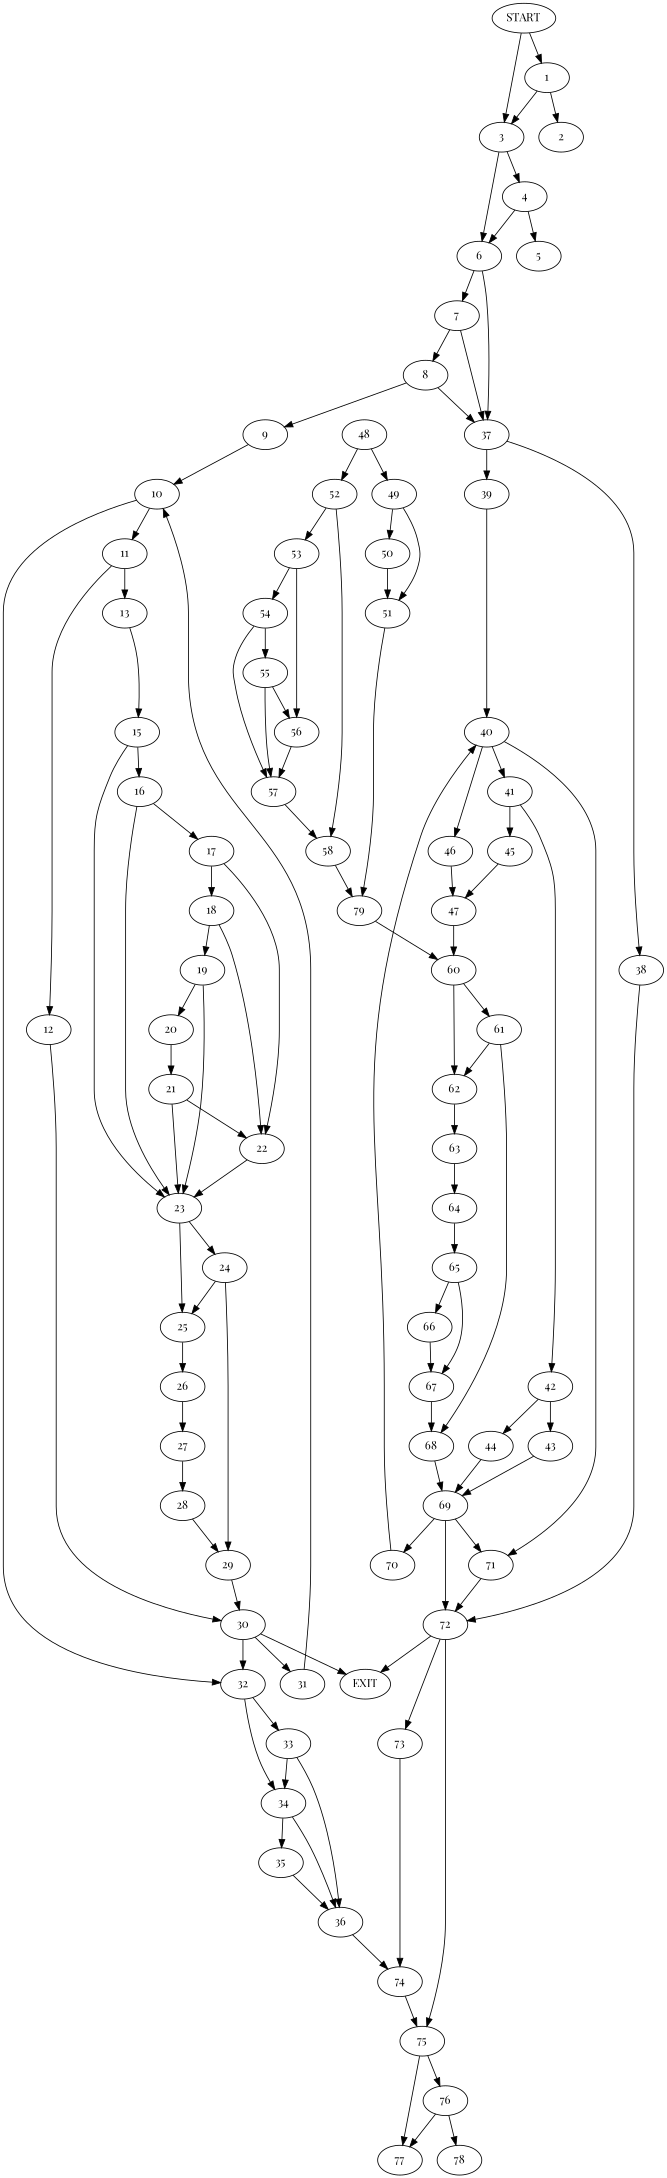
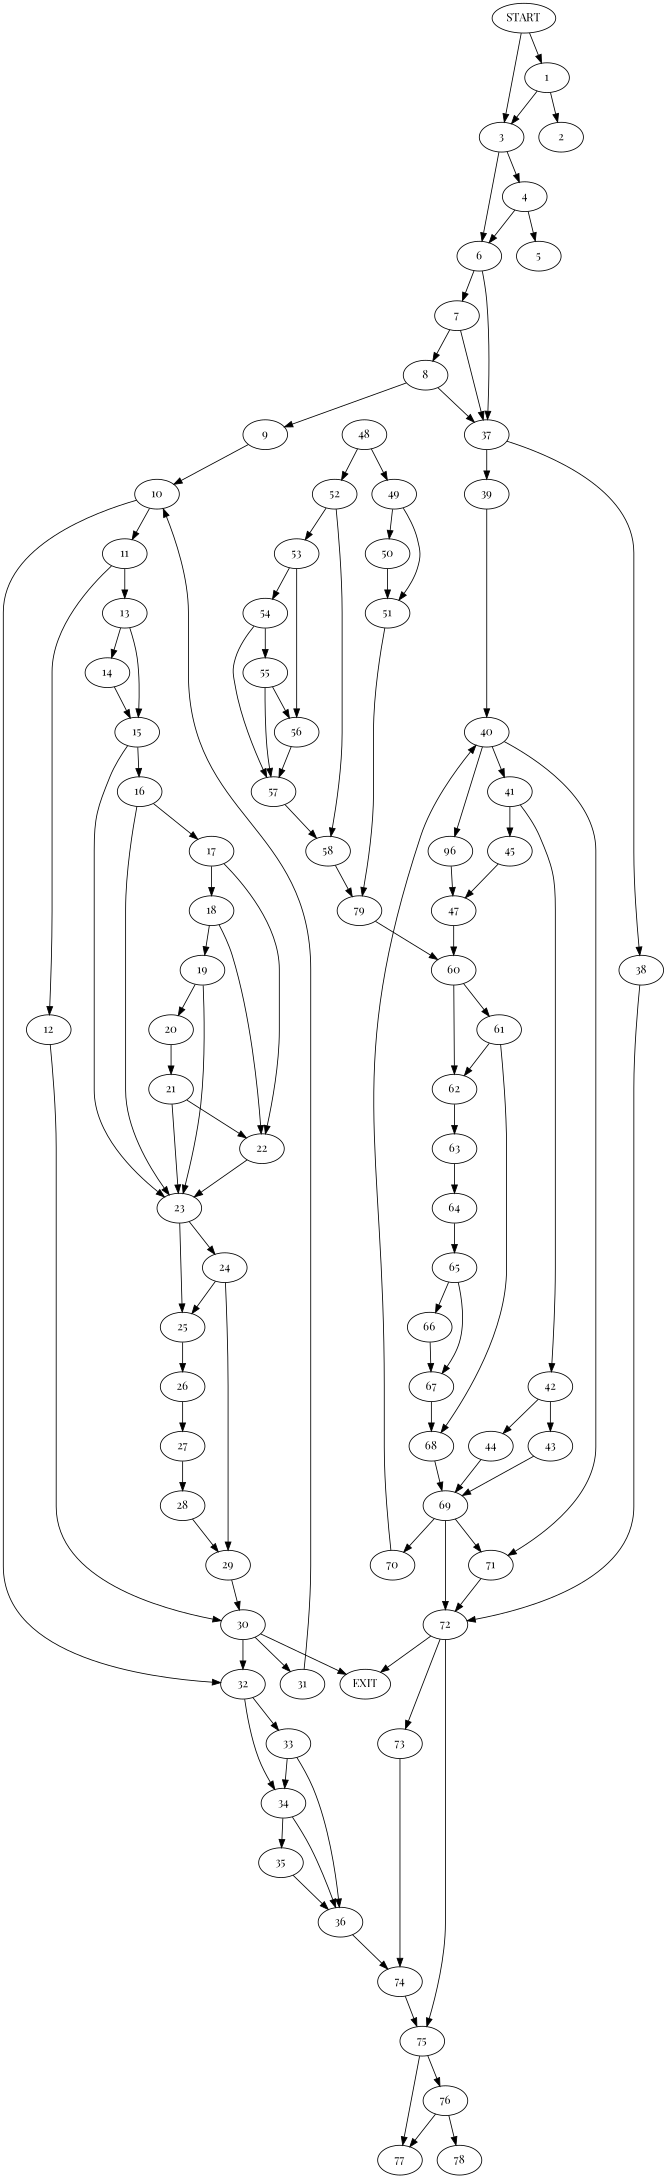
node "14": added
node "46": label "46" -> "96"
